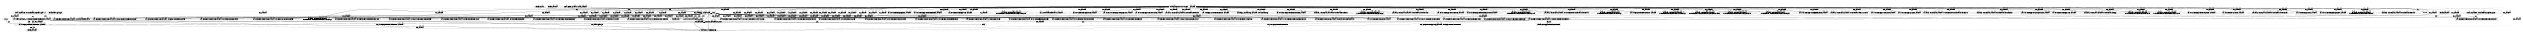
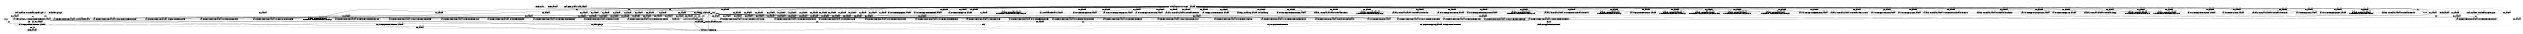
edge "(MethodParameterIn,OMX_IN OMX_PTR        paramData)" -> "(Call,(QOMX_INDEXEXTRADATATYPE *)paramData)": label "NULL: paramData" -> "DDG: paramData"
edge "(MethodParameterIn,OMX_IN OMX_PTR        paramData)" -> "(Call,(OMX_VIDEO_PARAM_AVCTYPE*)paramData)": label "DDG: paramData" -> "AST: paramData"
